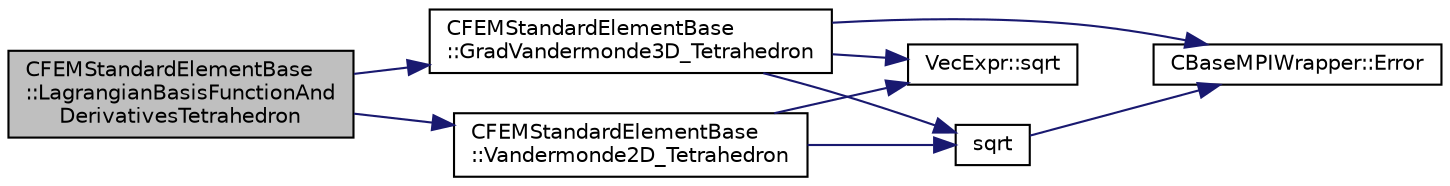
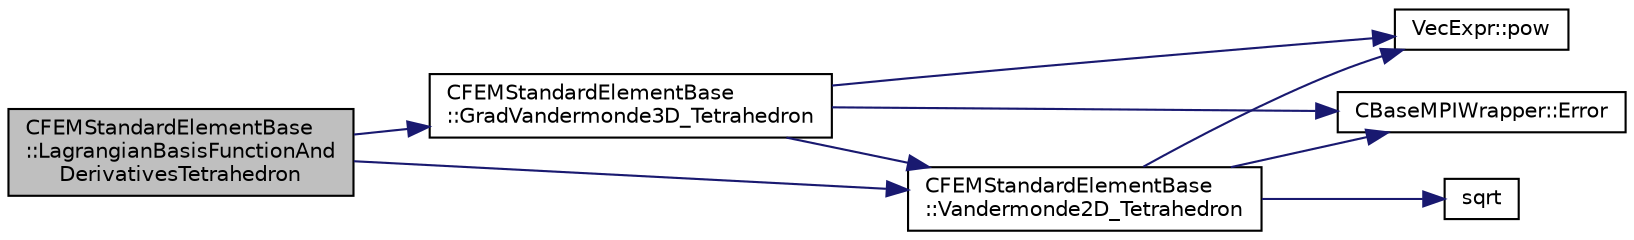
node "VecExpr::sqrt": label "VecExpr::sqrt" -> "VecExpr::pow"
edge "CFEMStandardElementBase ::GradVandermonde3D_Tetrahedron" -> "sqrt": now "CFEMStandardElementBase ::GradVandermonde3D_Tetrahedron" -> "CFEMStandardElementBase ::Vandermonde2D_Tetrahedron"
edge "sqrt" -> "CBaseMPIWrapper::Error": now "CFEMStandardElementBase ::Vandermonde2D_Tetrahedron" -> "CBaseMPIWrapper::Error"
